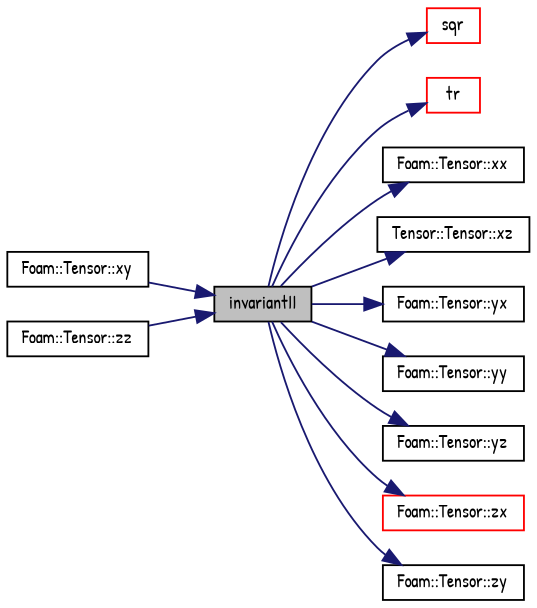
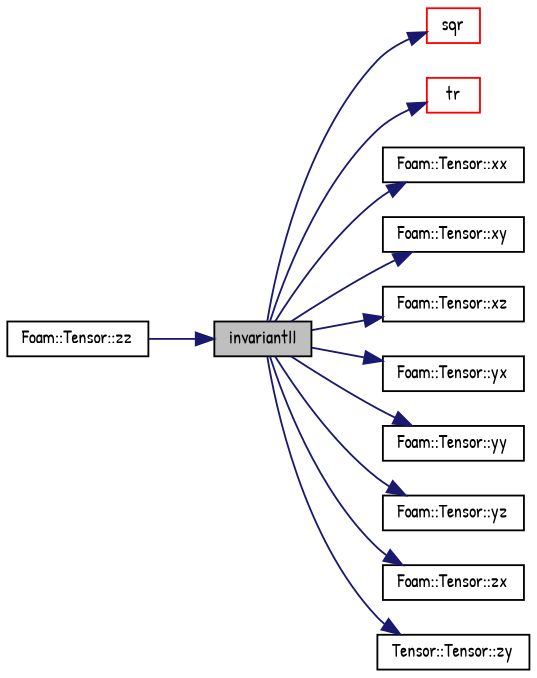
node "Tensor::Tensor::xz": label "Tensor::Tensor::xz" -> "Foam::Tensor::xz"
edge "Foam::Tensor::xy" -> "invariantII": reversed
node "Foam::Tensor::zx": color red -> black
node "Foam::Tensor::zy": label "Foam::Tensor::zy" -> "Tensor::Tensor::zy"
